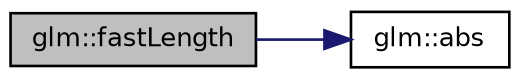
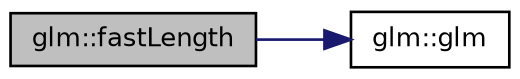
node "glm::abs": label "glm::abs" -> "glm::glm"
